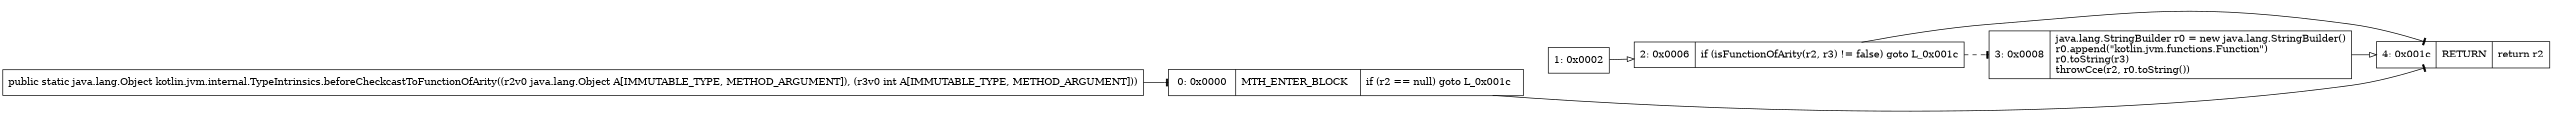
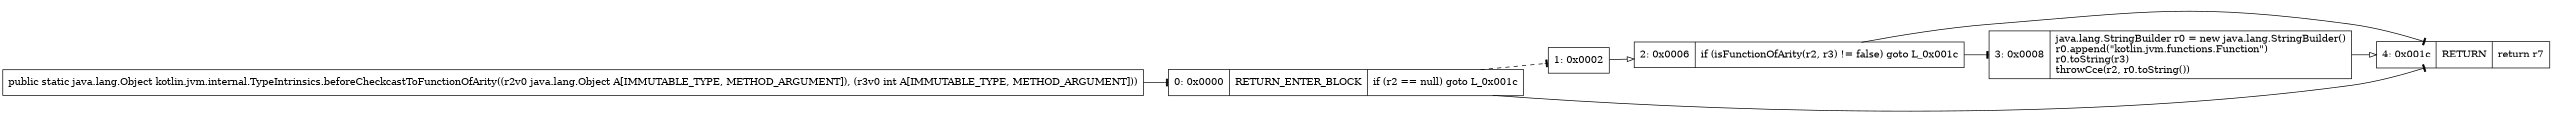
node "4: 0x001c": text "return r2" -> "return r7"
edge "2: 0x0006" -> "3: 0x0008": style dashed -> solid
edge "0: 0x0000" -> "1: 0x0002": added
node "0: 0x0000": text "MTH_ENTER_BLOCK" -> "RETURN_ENTER_BLOCK"
